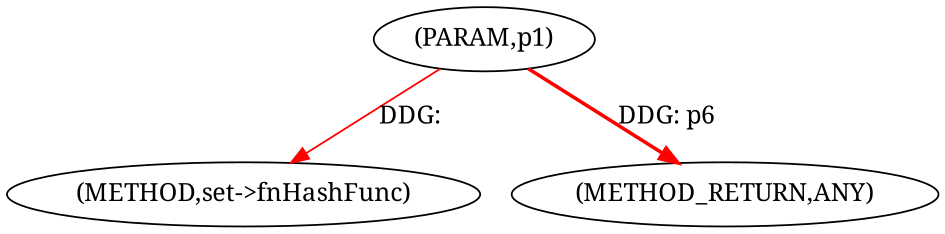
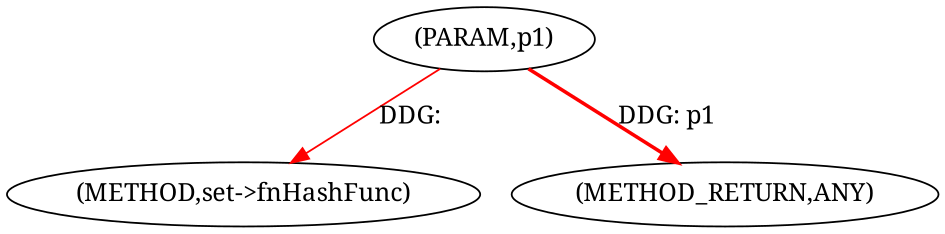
edge "(PARAM,p1)" -> "(METHOD_RETURN,ANY)": label "DDG: p6" -> "DDG: p1"
